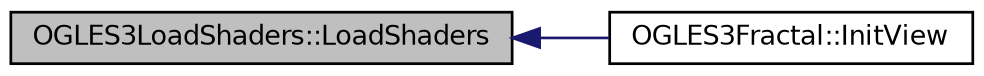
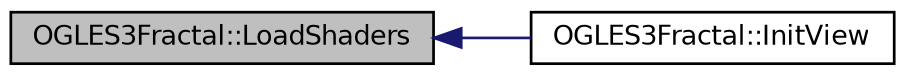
node "OGLES3LoadShaders::LoadShaders": label "OGLES3LoadShaders::LoadShaders" -> "OGLES3Fractal::LoadShaders"
